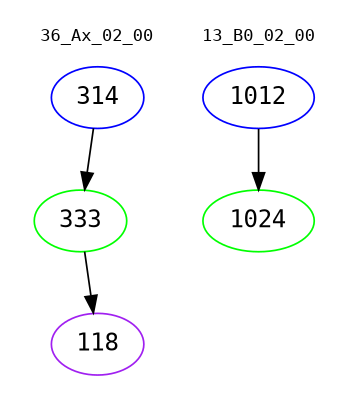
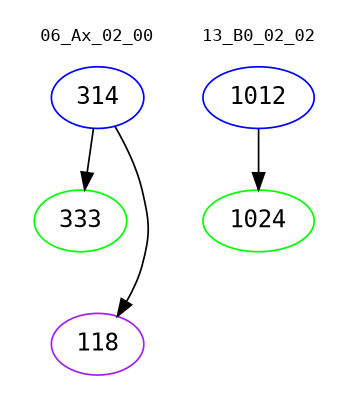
cluster "36_Ax_02_00": label "36_Ax_02_00" -> "06_Ax_02_00"
cluster "13_B0_02_00": label "13_B0_02_00" -> "13_B0_02_02"
edge "333" -> "118": now "314" -> "118"
